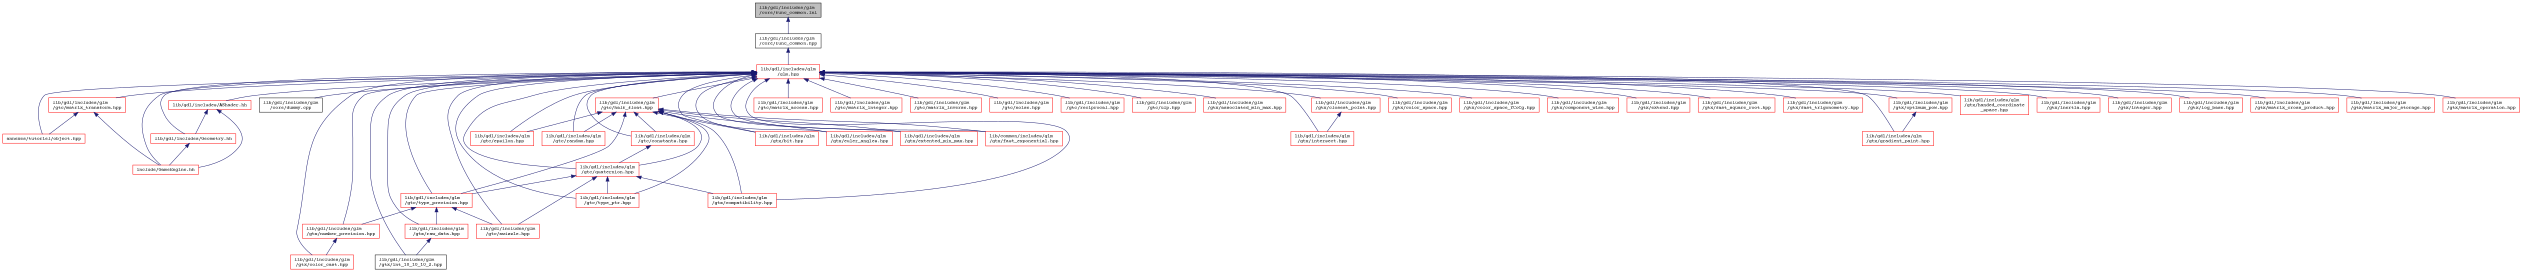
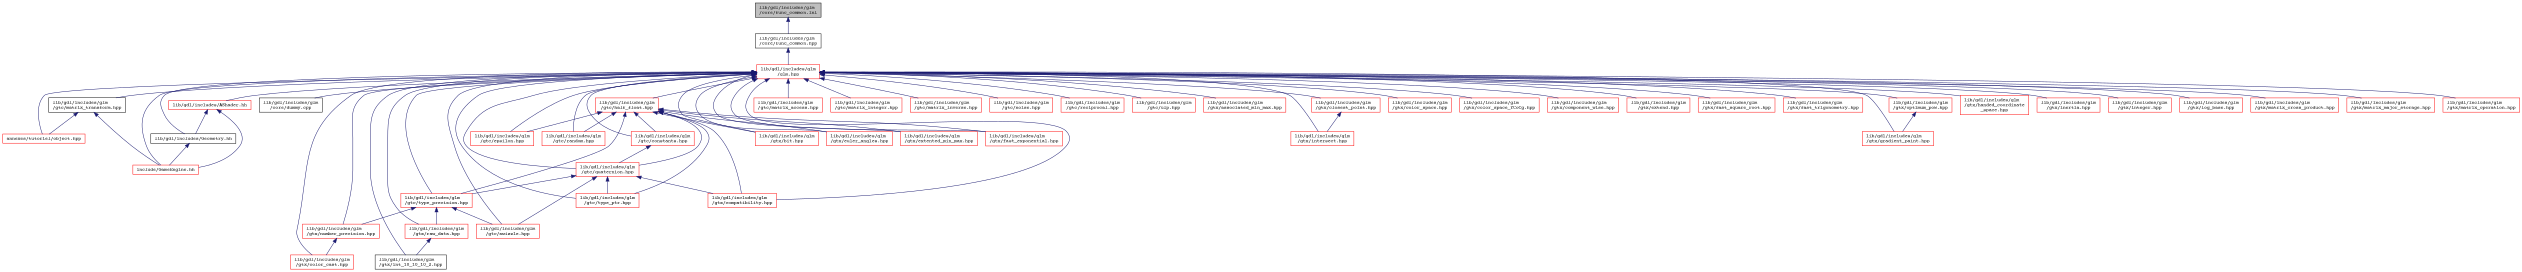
node "lib/gdl/includes/glm /gtc/matrix_transform.hpp": color red -> black
node "lib/gdl/includes/Geometry.hh": color red -> black
node "lib/common/includes/glm /gtx/fast_exponential.hpp": label "lib/common/includes/glm /gtx/fast_exponential.hpp" -> "lib/gdl/includes/glm /gtx/fast_exponential.hpp"
